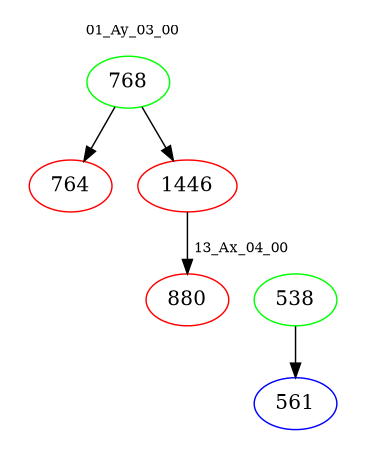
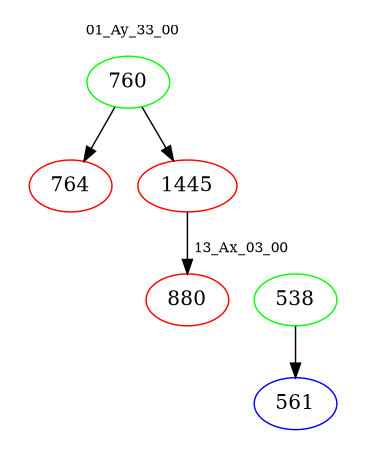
cluster "01_Ay_03_00": label "01_Ay_03_00" -> "01_Ay_33_00"
node "768": label "768" -> "760"
node "1446": label "1446" -> "1445"
cluster "13_Ax_04_00": label "13_Ax_04_00" -> "13_Ax_03_00"
